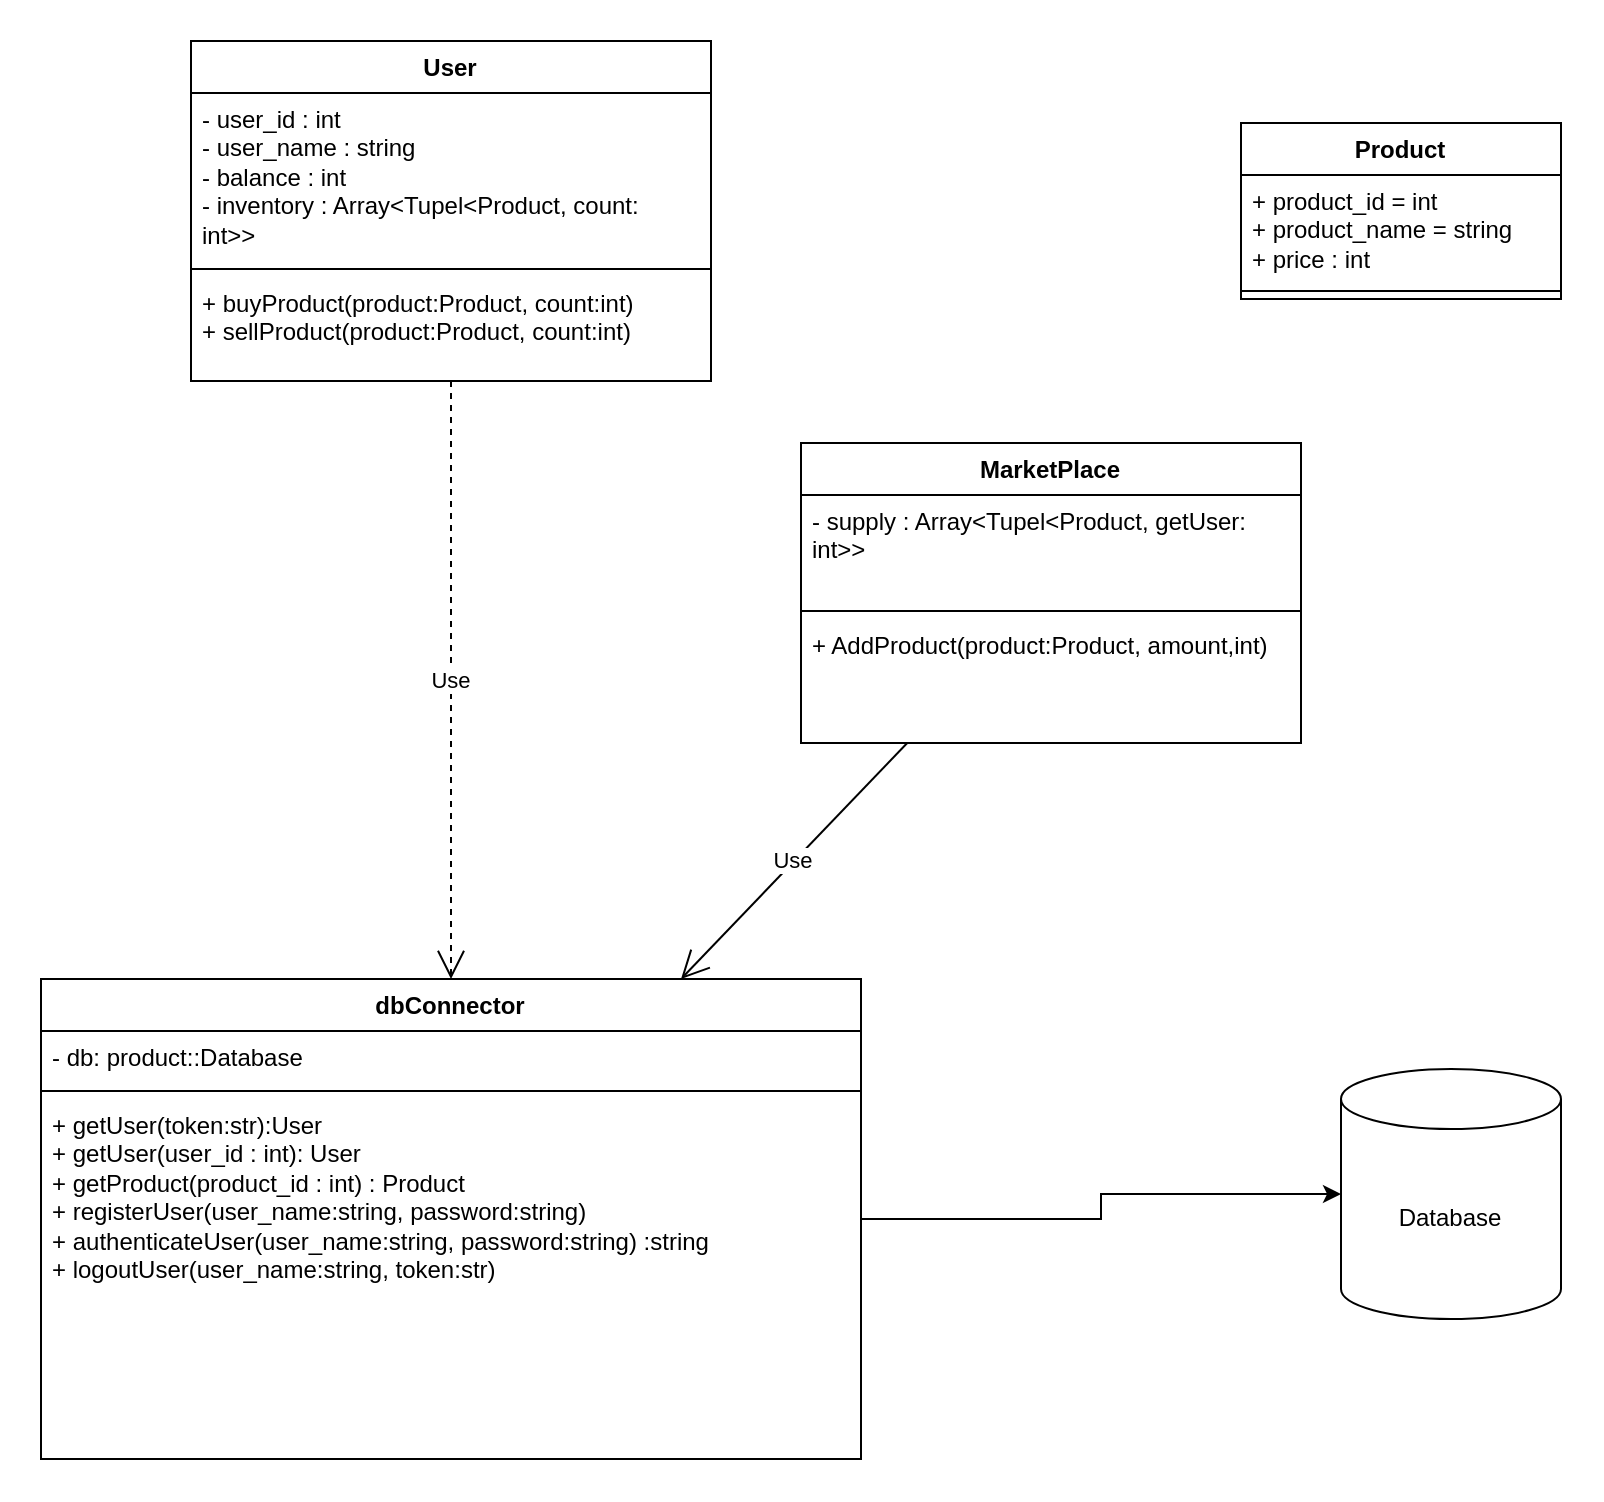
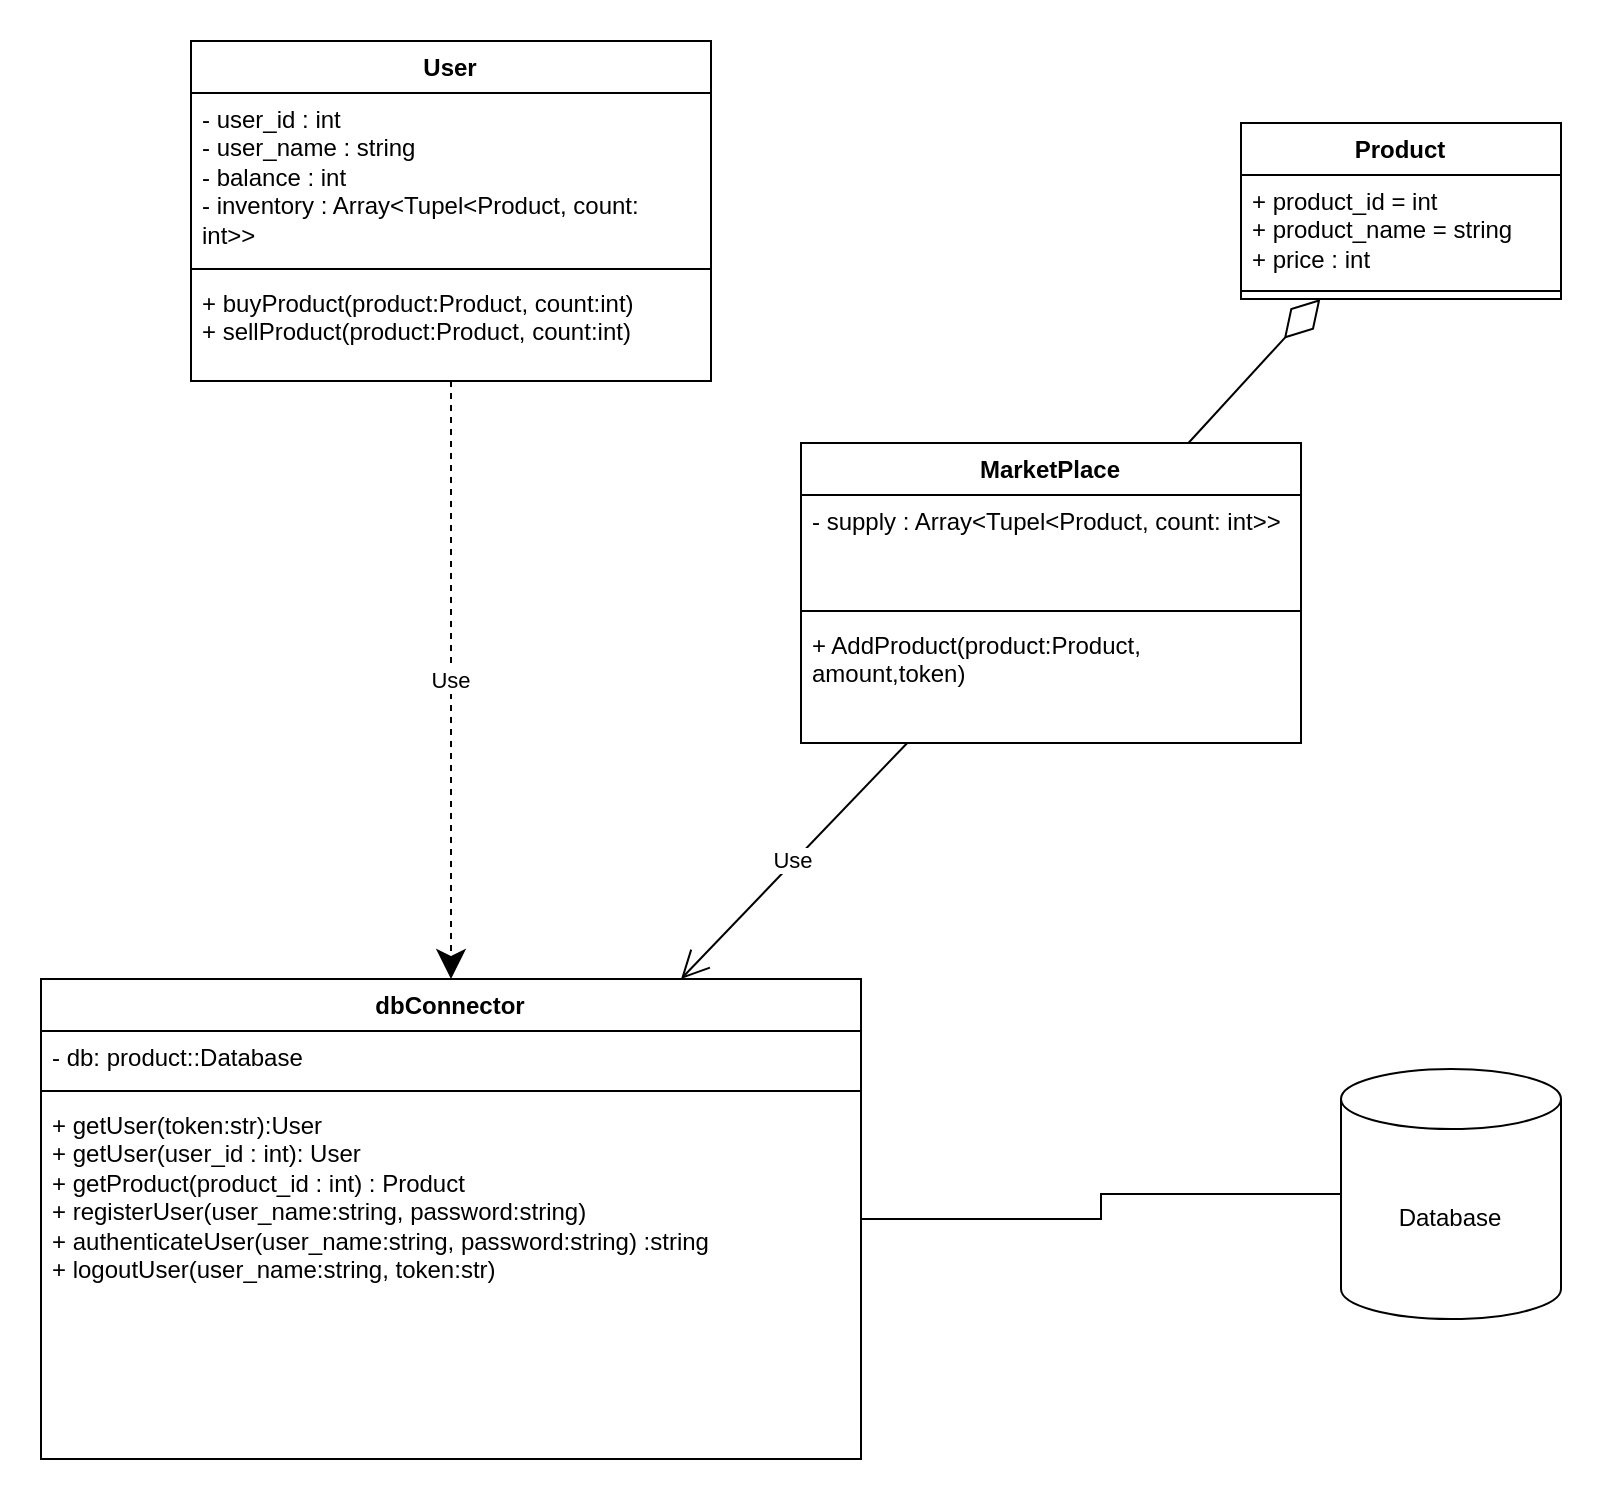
edge "MarketPlace" -> "Product": added
node "- supply : Array<Tupel<Product, getUser: int>>": label "- supply : Array<Tupel<Product, getUser: int>>" -> "- supply : Array<Tupel<Product, count: int>>"
node "+ AddProduct(product:Product, amount,int)": label "+ AddProduct(product:Product, amount,int)" -> "+ AddProduct(product:Product, amount,token)"
edge "User" -> "dbConnector": arrowhead open -> classic
edge "dbConnector" -> "Database": arrowhead classic -> none
